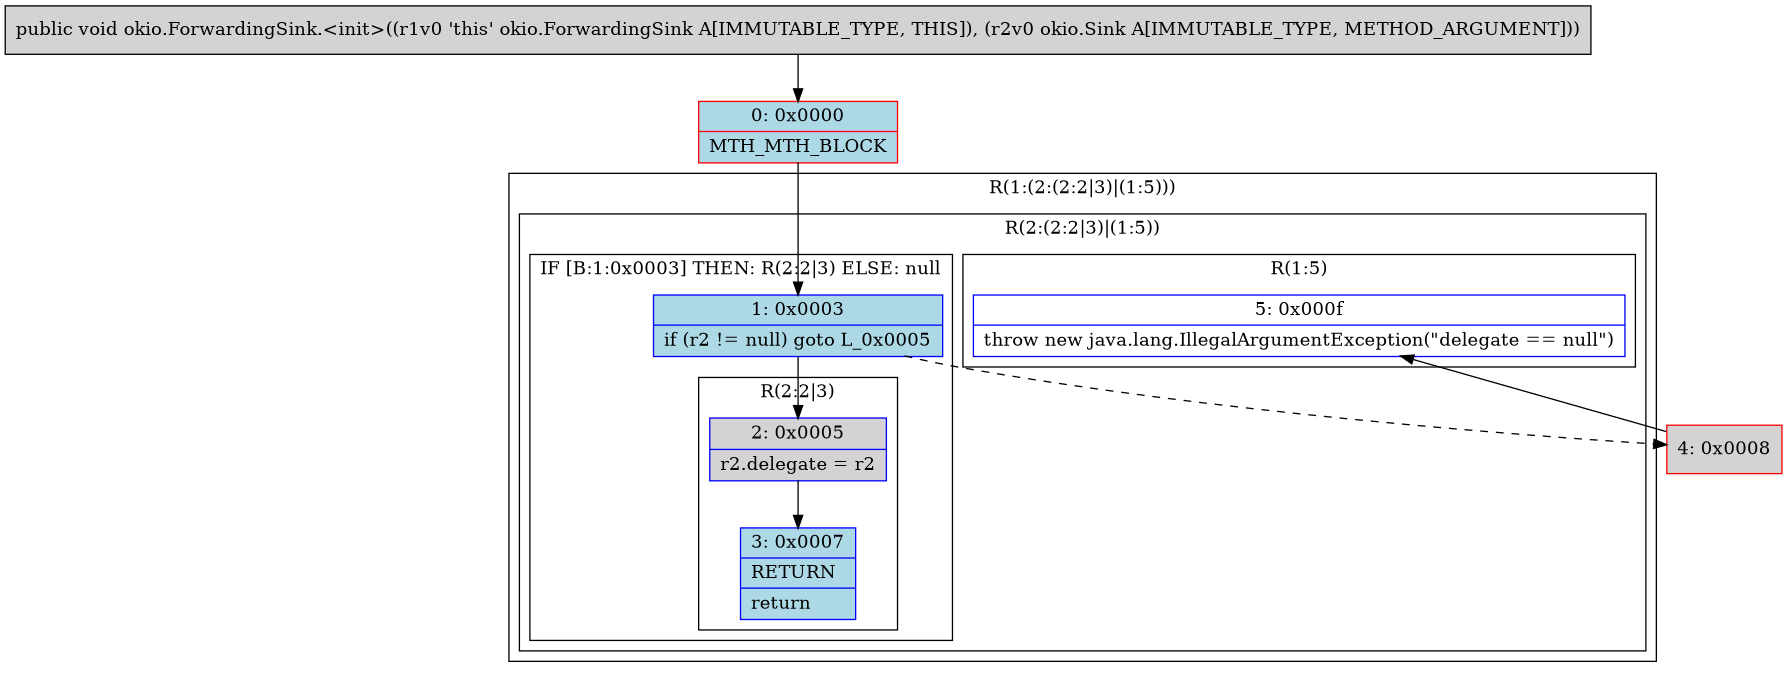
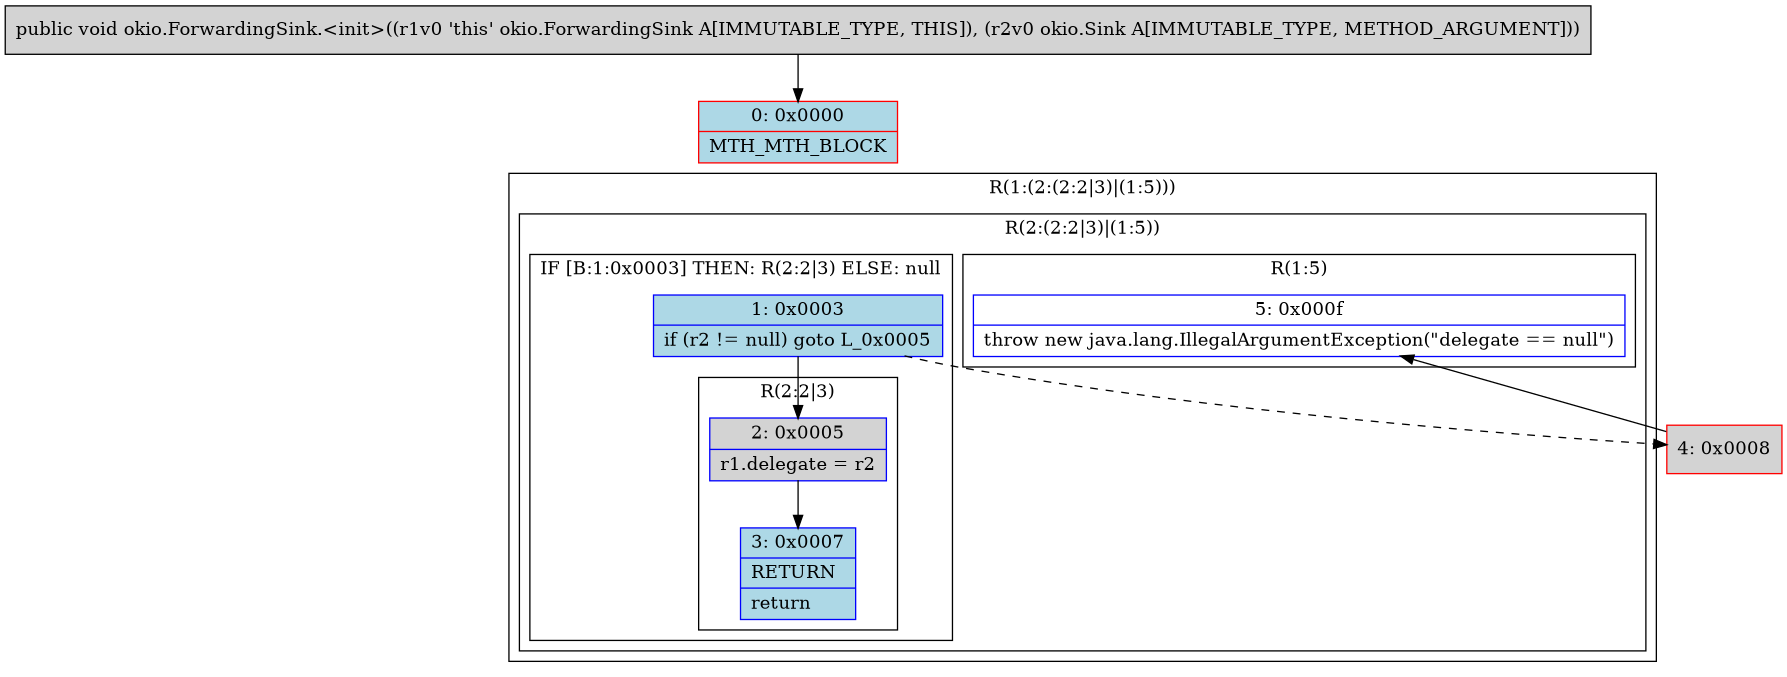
edge "0: 0x0000" -> "1: 0x0003": removed
node "2: 0x0005": text "r2.delegate = r2" -> "r1.delegate = r2"
